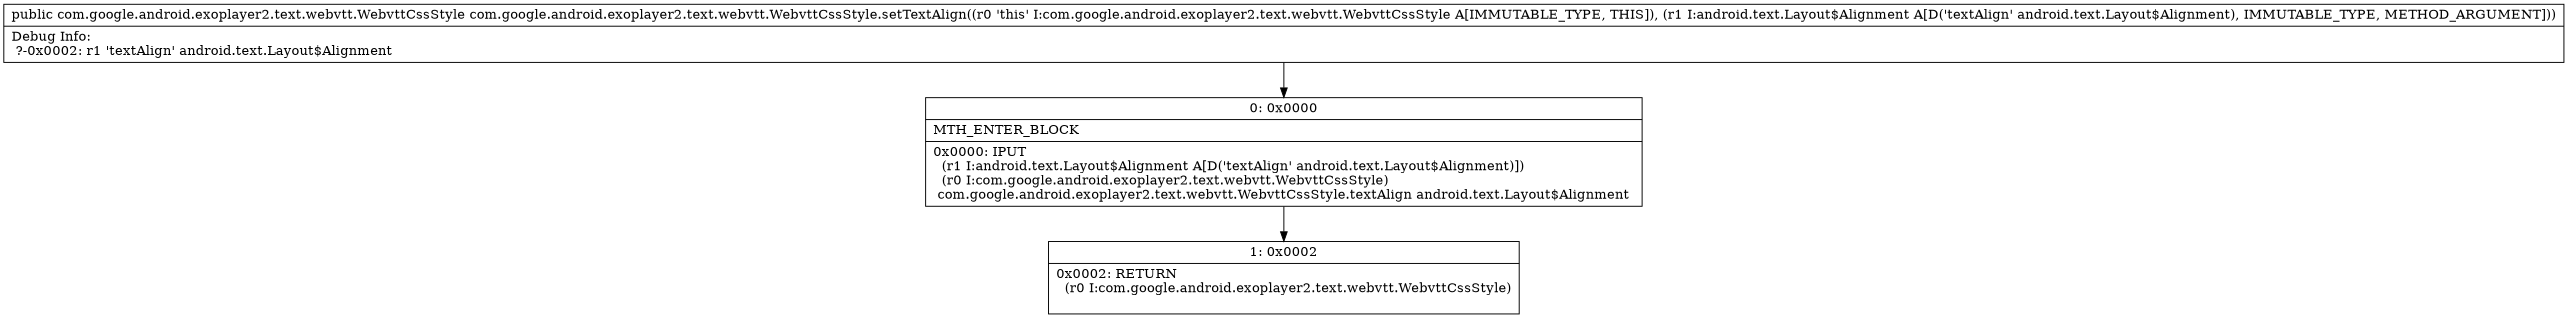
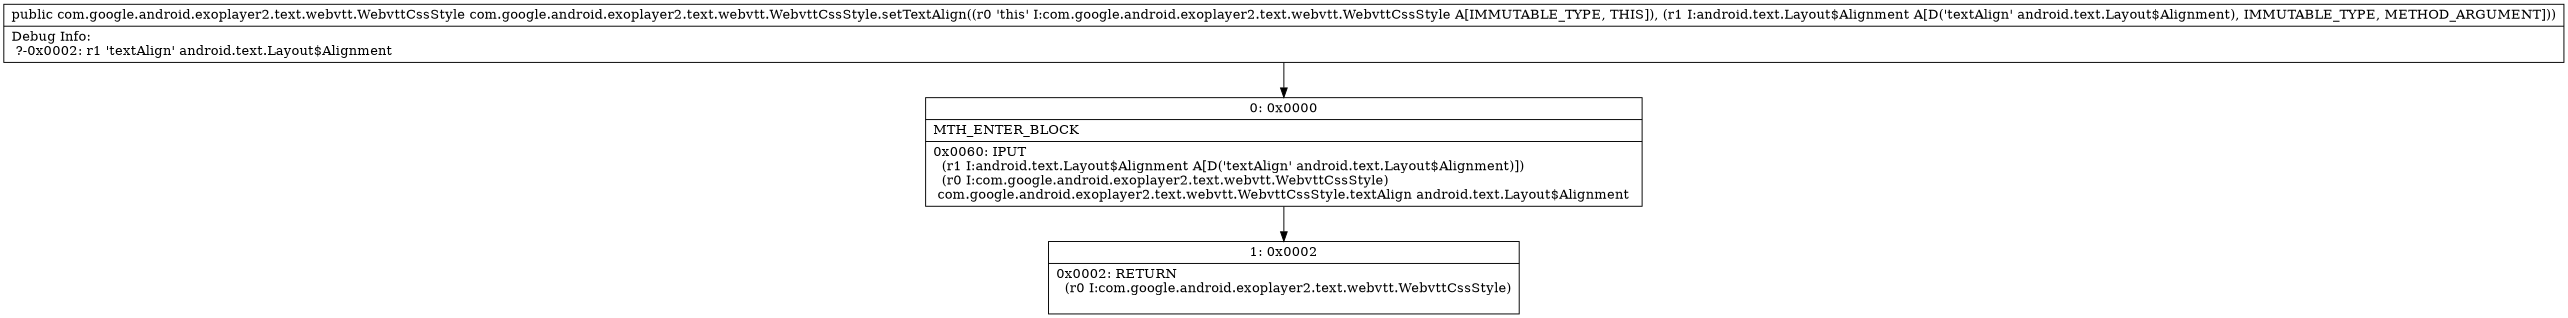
node "0: 0x0000": text "0x0000: IPUT" -> "0x0060: IPUT"
